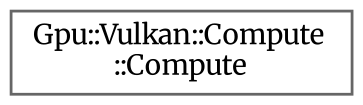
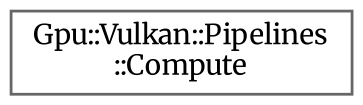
node "Gpu::Vulkan::Compute ::Compute": label "Gpu::Vulkan::Compute ::Compute" -> "Gpu::Vulkan::Pipelines ::Compute"
